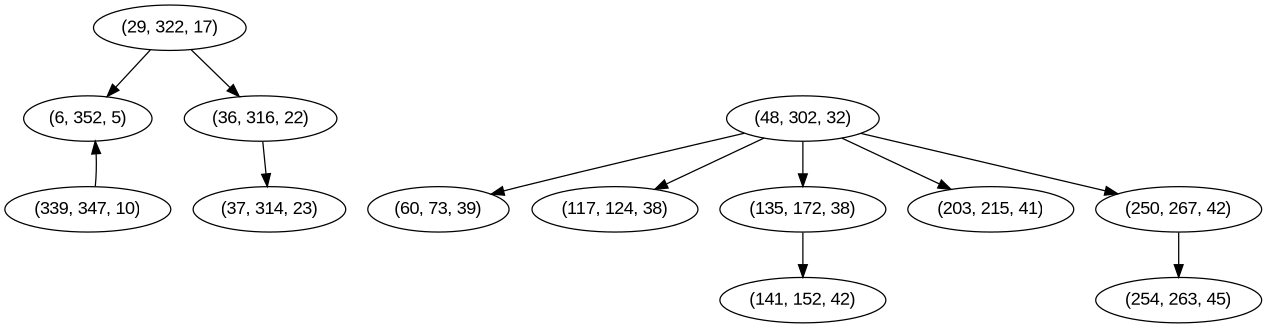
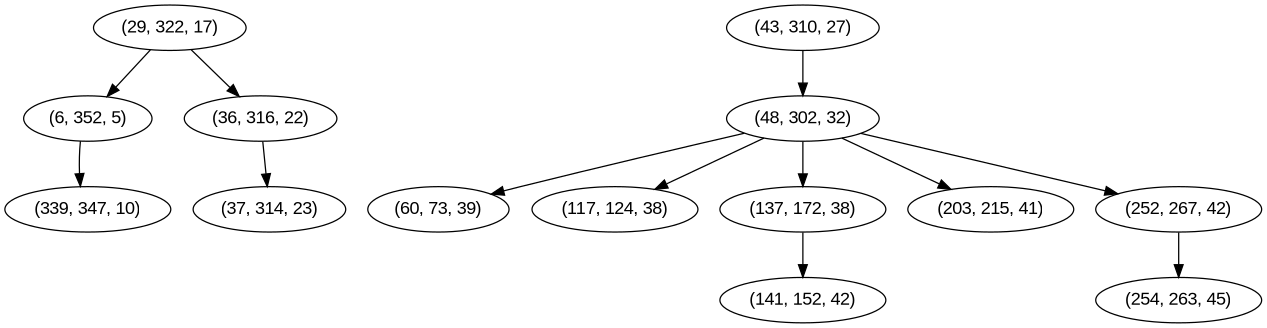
node "(43, 310, 27)": added
edge "(339, 347, 10)" -> "(6, 352, 5)": reversed
node "(135, 172, 38)": label "(135, 172, 38)" -> "(137, 172, 38)"
node "(250, 267, 42)": label "(250, 267, 42)" -> "(252, 267, 42)"
